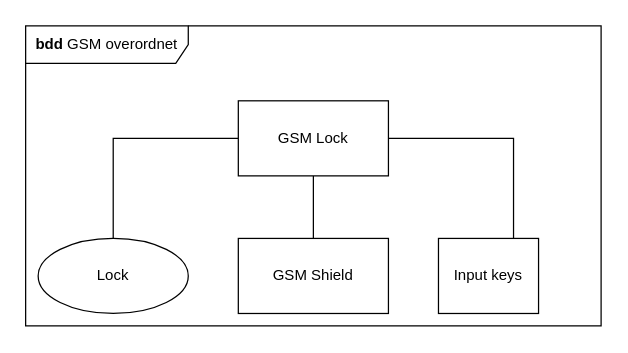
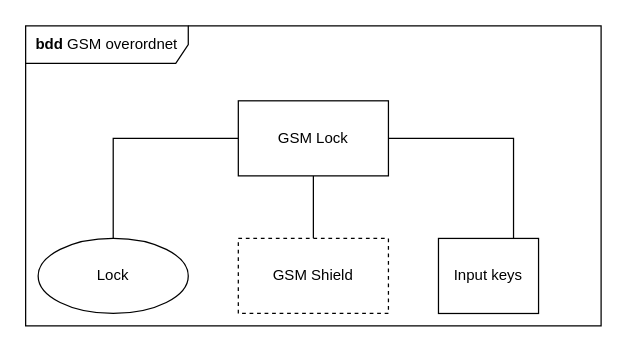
node "GSM Shield": style solid -> dashed
